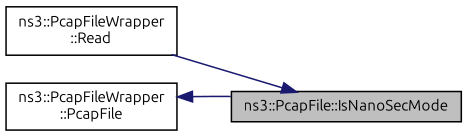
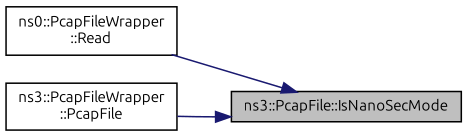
node "ns3::PcapFileWrapper ::Read": label "ns3::PcapFileWrapper ::Read" -> "ns0::PcapFileWrapper ::Read"
edge "ns3::PcapFile::IsNanoSecMode" -> "ns3::PcapFileWrapper ::PcapFile": reversed
